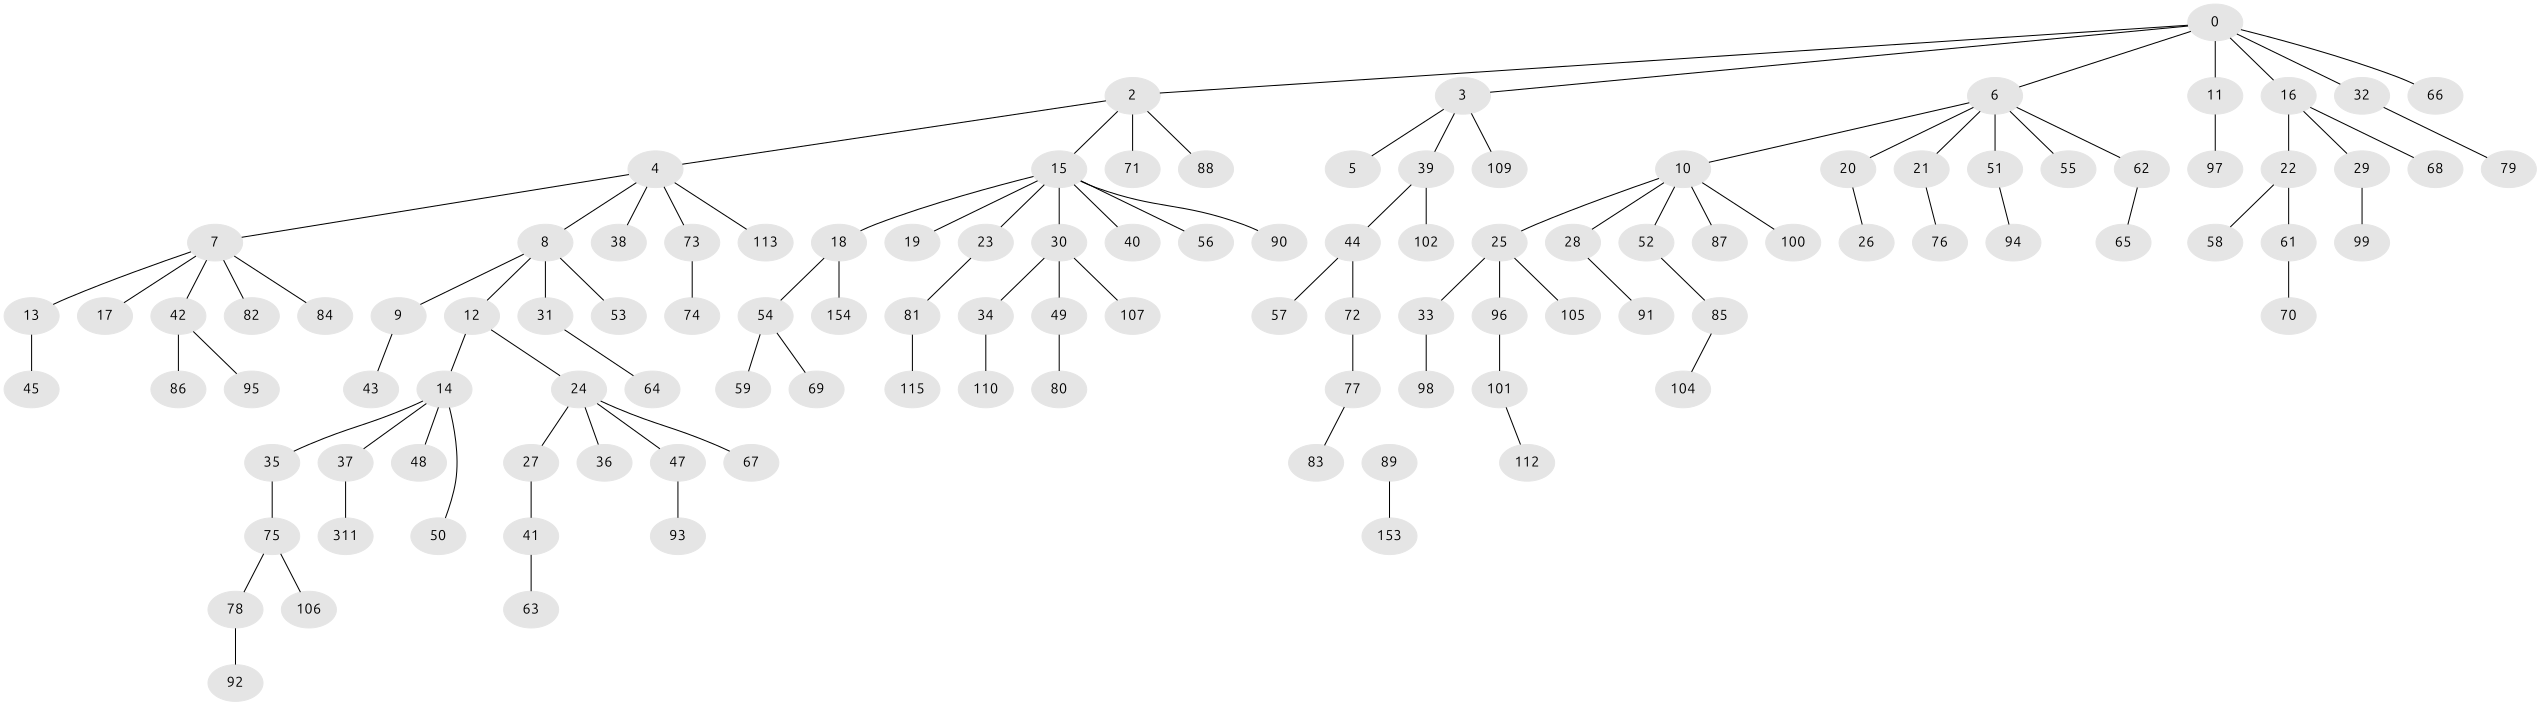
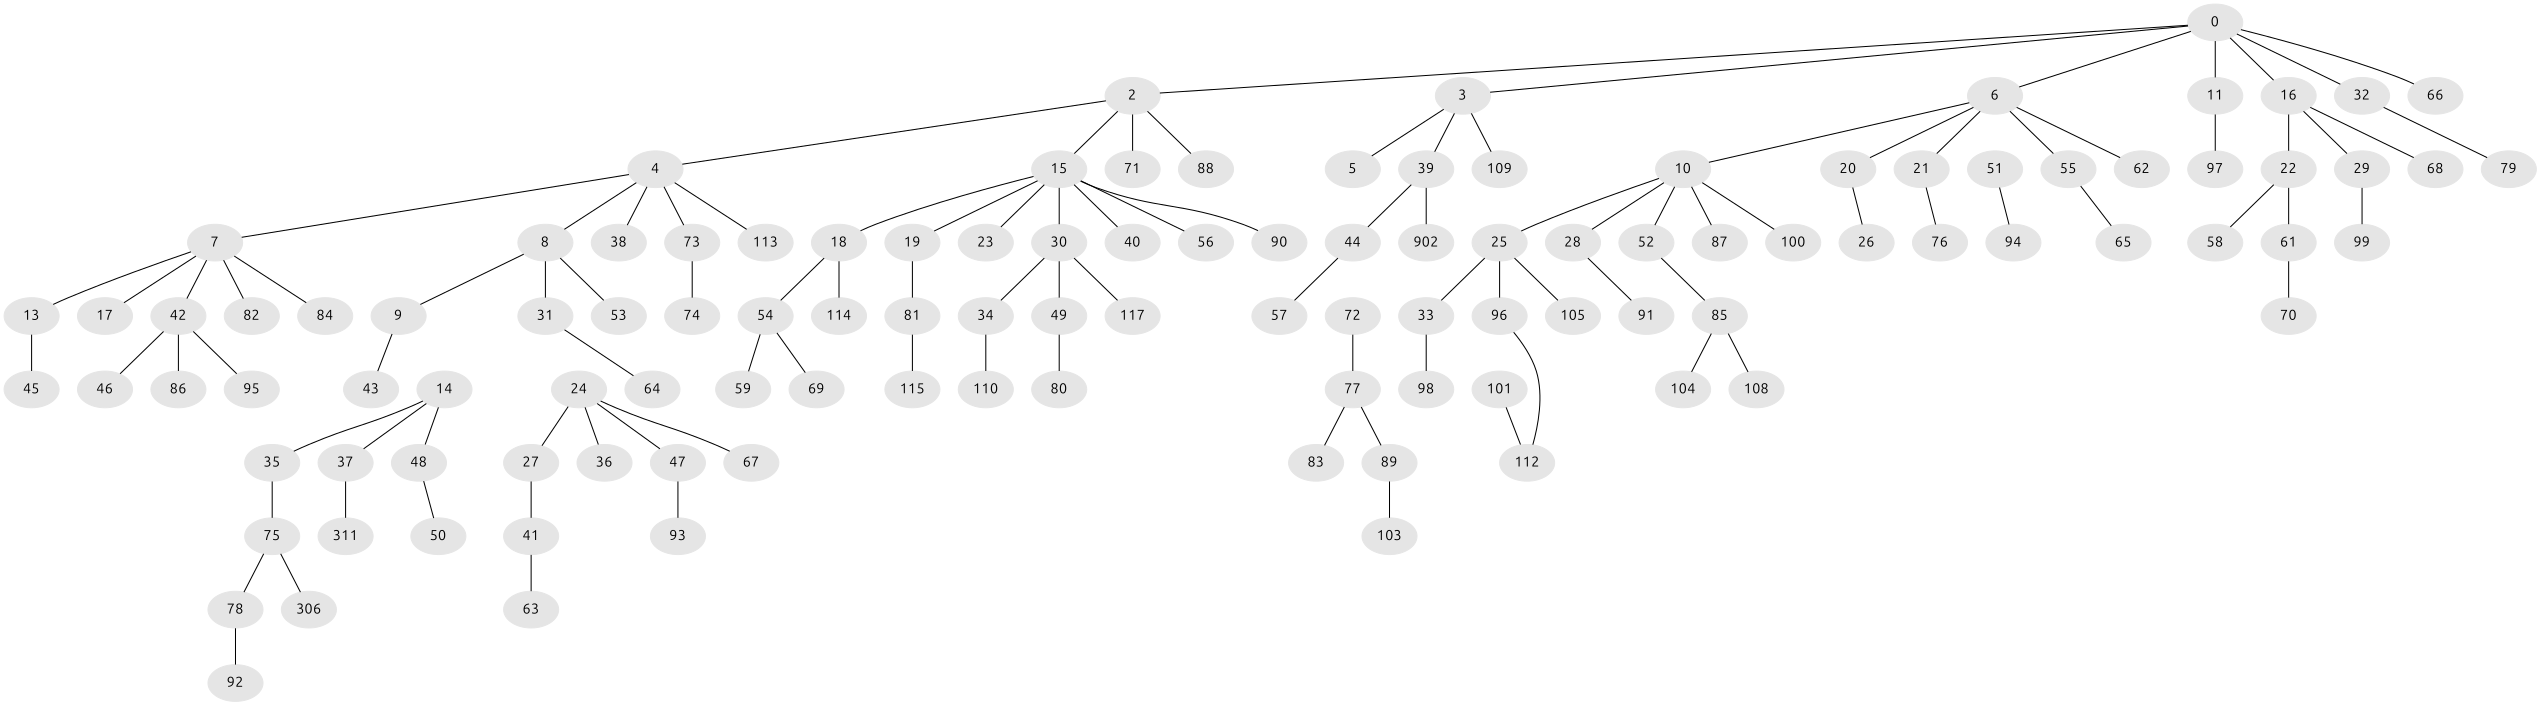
edge "6" -- "51": removed
edge "62" -- "65": now "55" -- "65"
node "102": label "102" -> "902"
edge "23" -- "81": now "19" -- "81"
edge "44" -- "72": removed
node "12": removed
node "154": label "154" -> "114"
node "107": label "107" -> "117"
edge "96" -- "101": now "96" -- "112"
node "46": added
node "108": added
edge "77" -- "89": added
edge "14" -- "50": now "48" -- "50"
node "153": label "153" -> "103"
node "106": label "106" -> "306"
